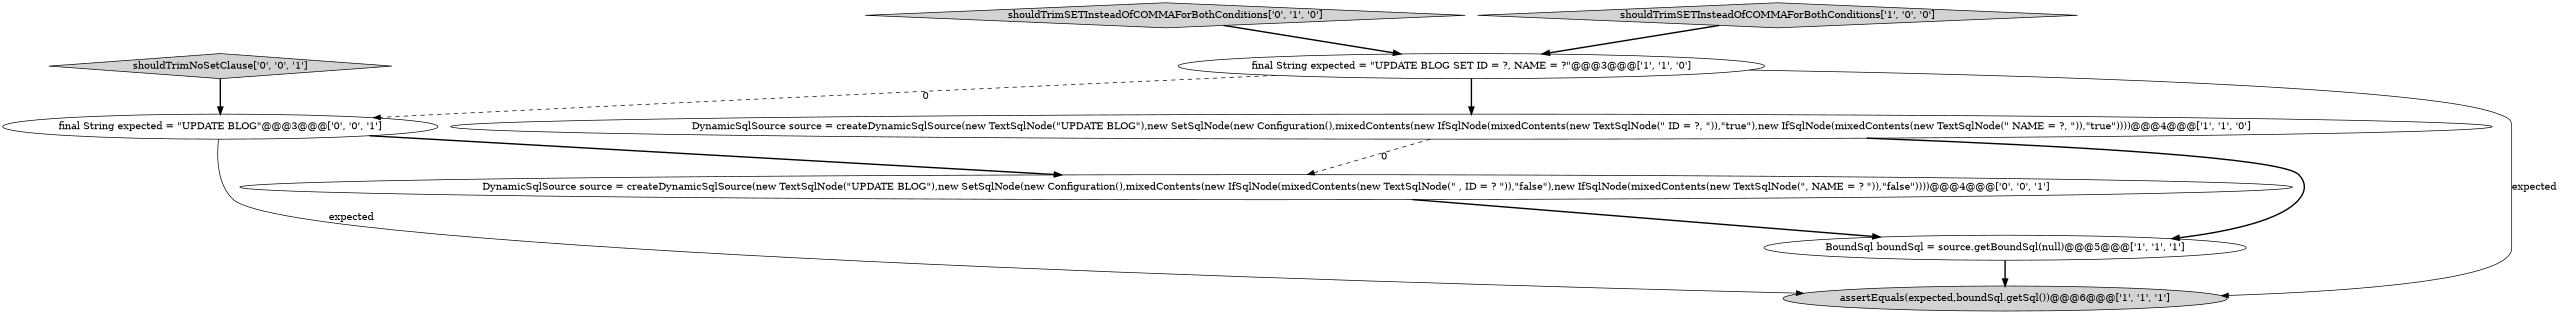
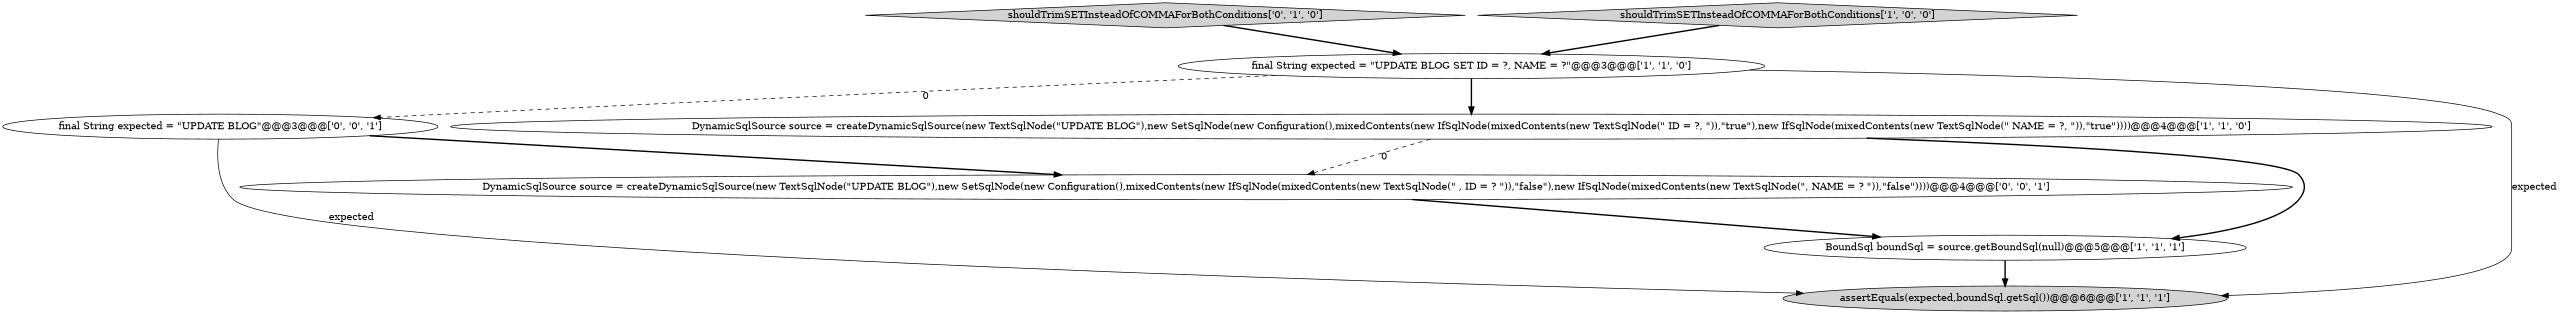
node "shouldTrimNoSetClause['0', '0', '1']": removed
